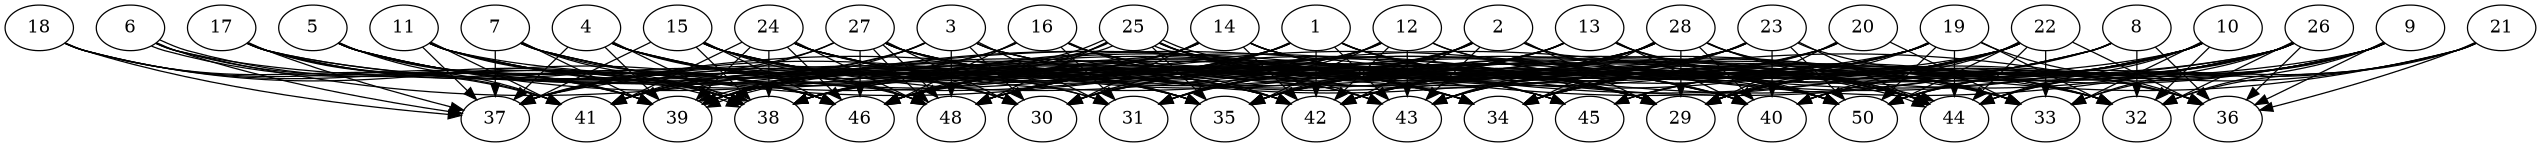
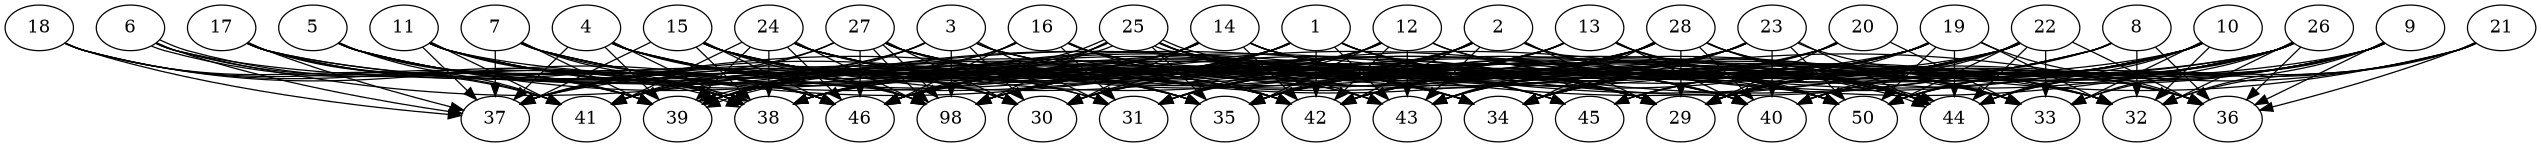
node "48": label "48" -> "98"
